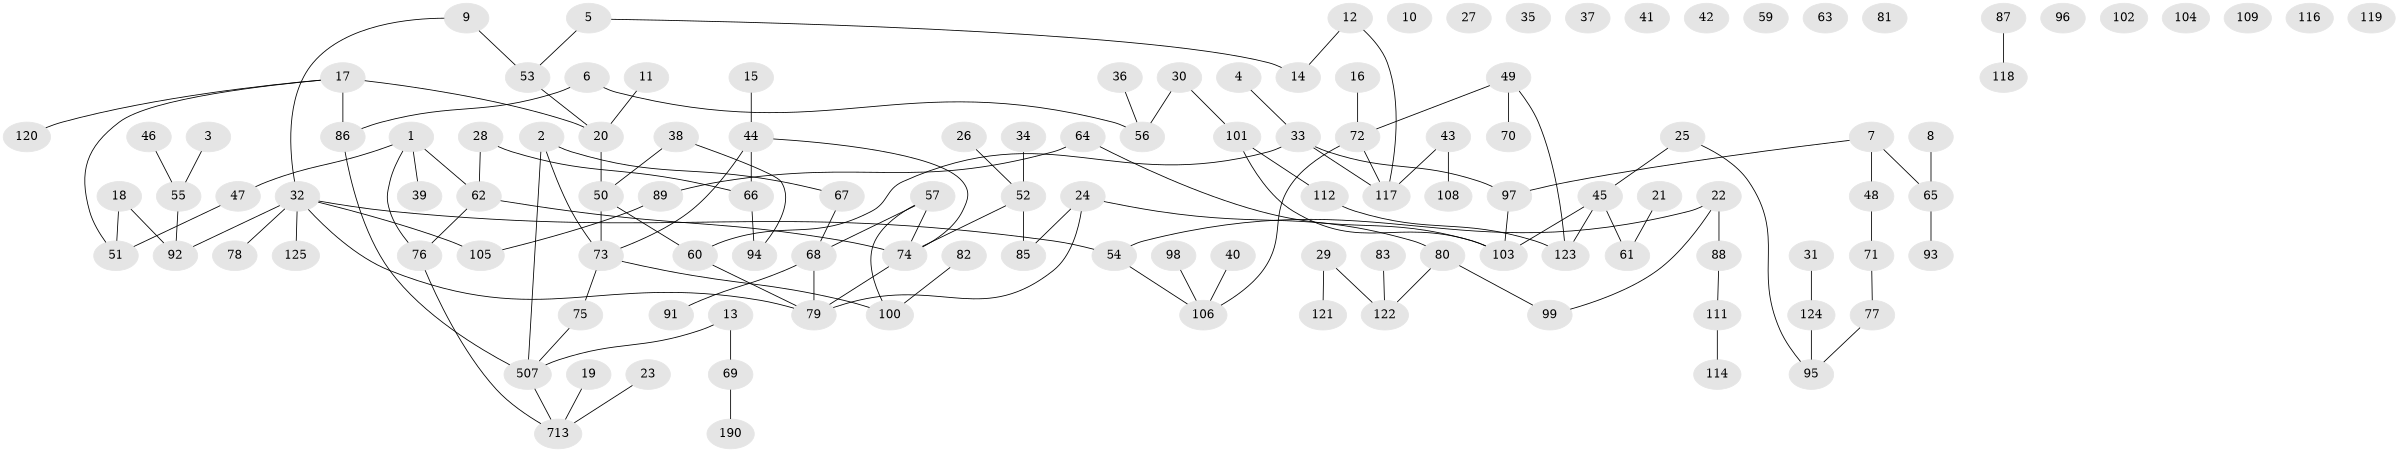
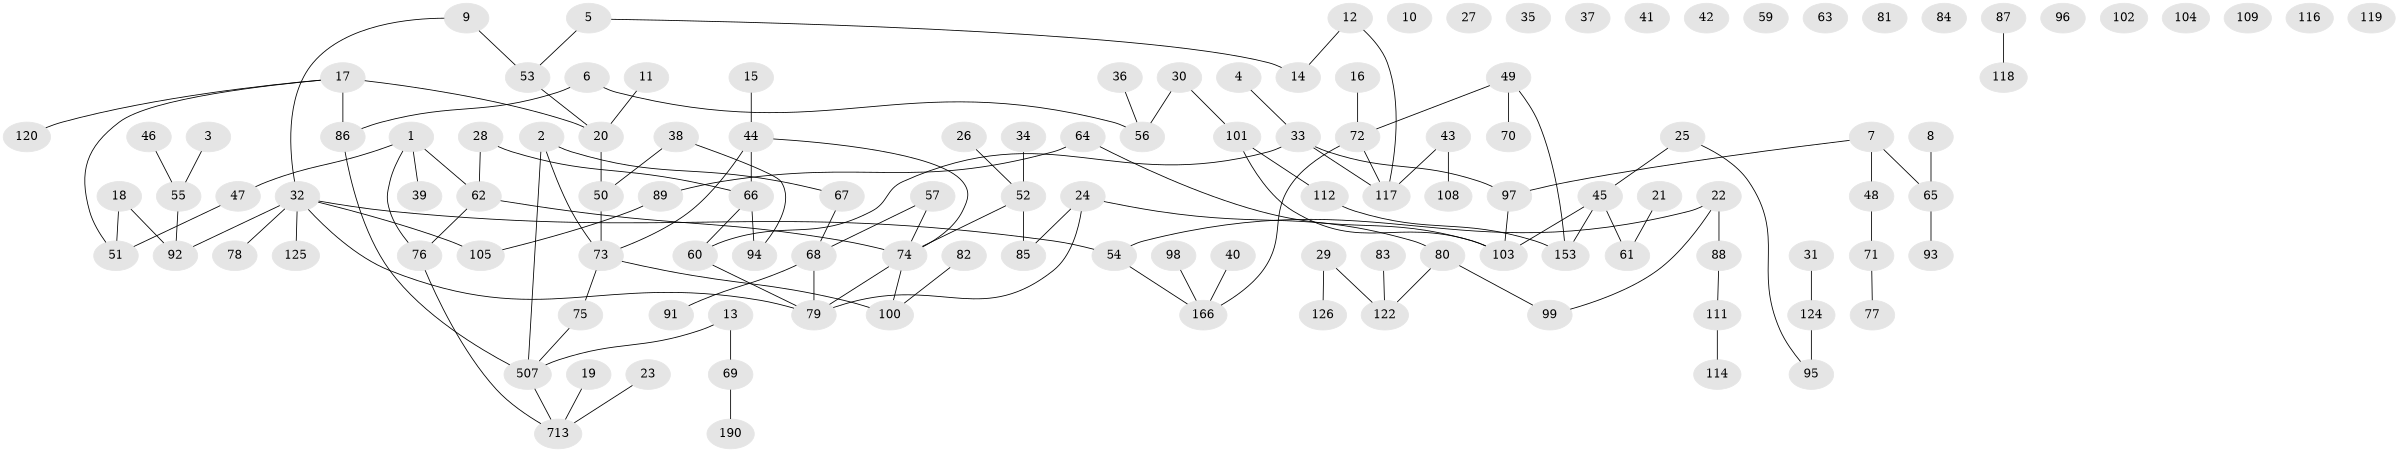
node "84": added
edge "50" -- "60": now "66" -- "60"
edge "57" -- "100": now "74" -- "100"
node "123": label "123" -> "153"
node "106": label "106" -> "166"
node "121": label "121" -> "126"
edge "77" -- "95": removed
